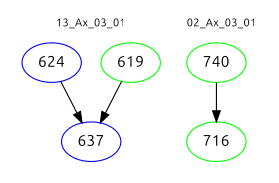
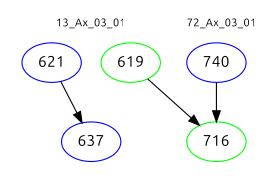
cluster "02_Ax_03_01": label "02_Ax_03_01" -> "72_Ax_03_01"
node "624": label "624" -> "621"
node "740": color green -> blue
edge "619" -> "637": now "619" -> "716"
